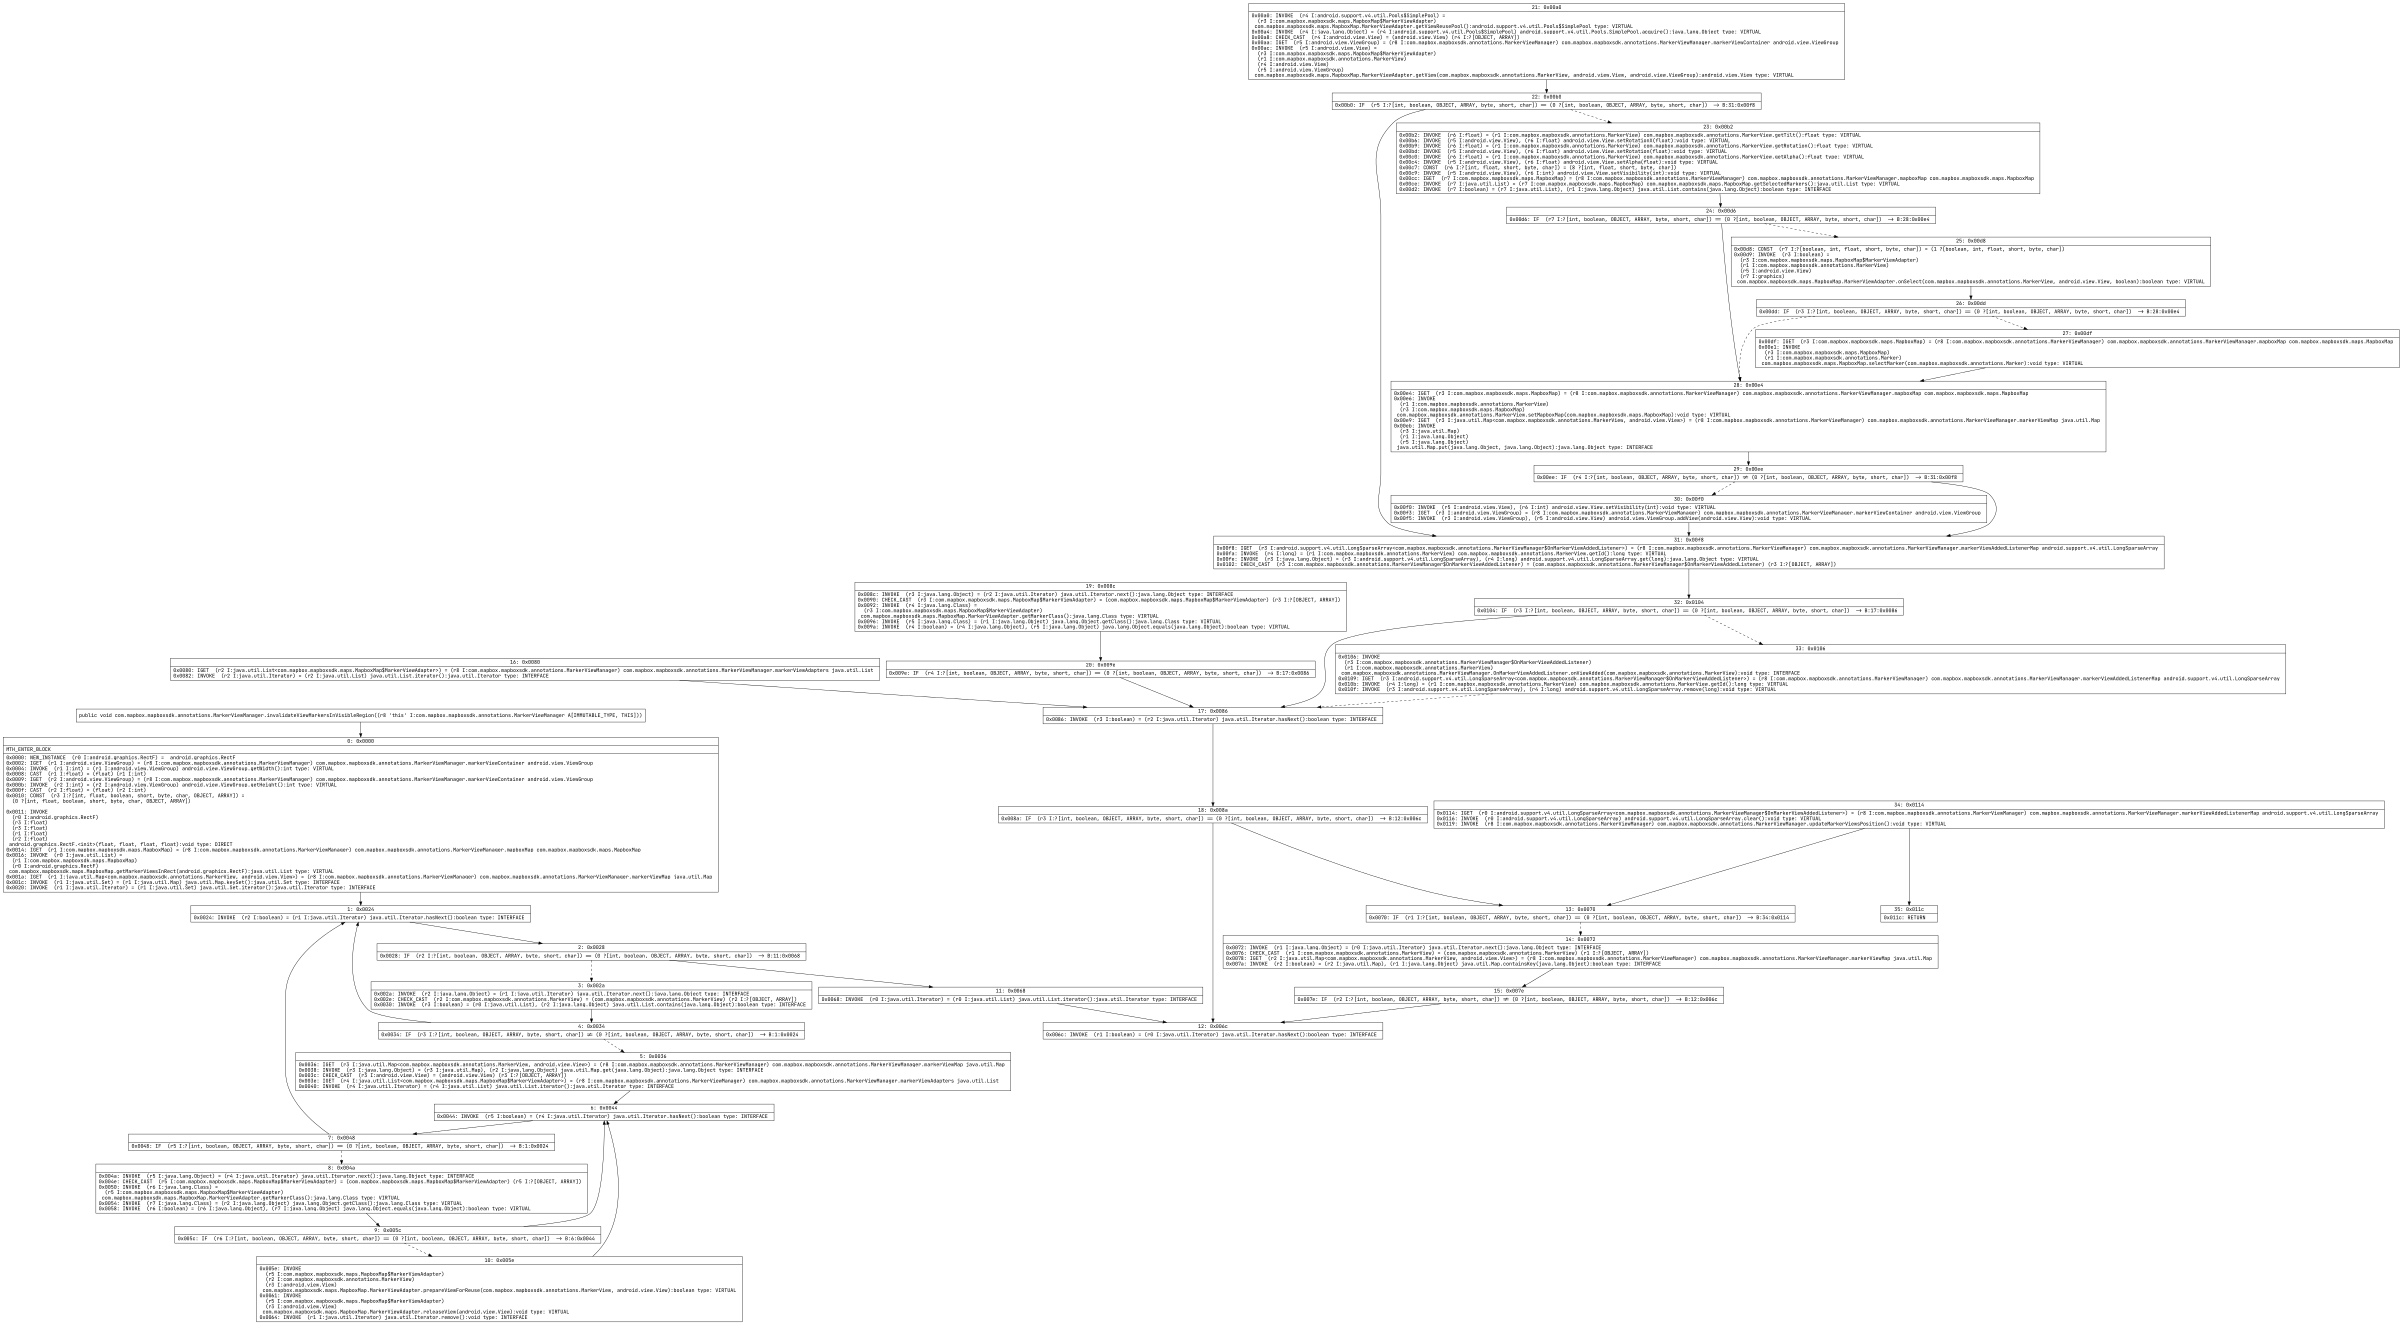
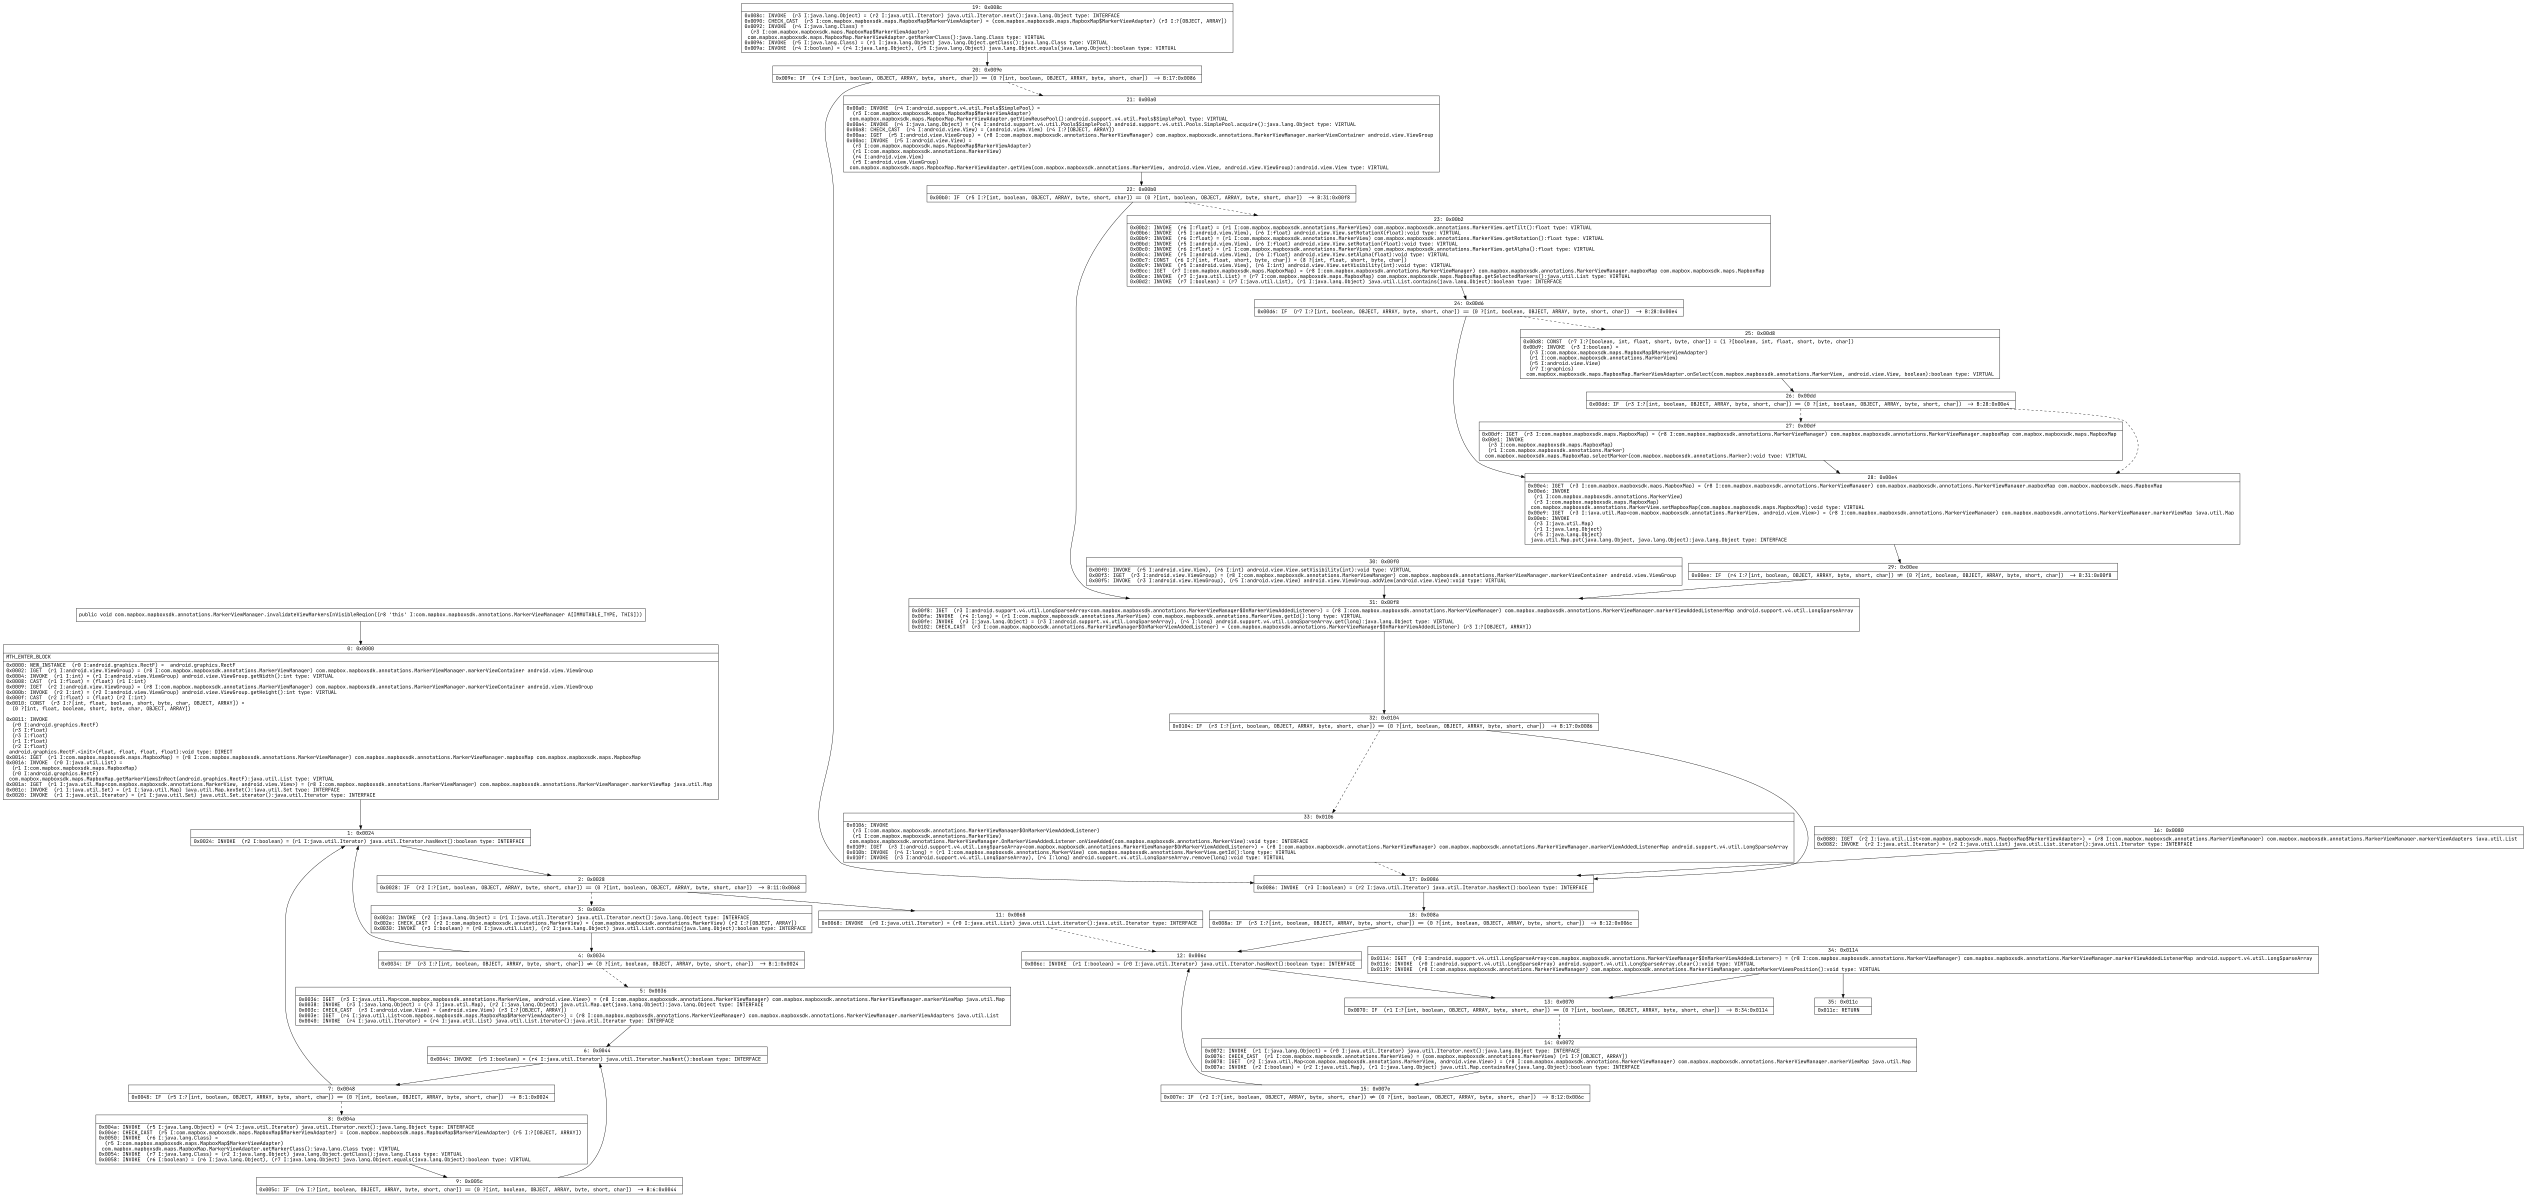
edge "20: 0x009e" -> "21: 0x00a0": added
edge "29: 0x00ee" -> "30: 0x00f0": removed
edge "18: 0x008a" -> "13: 0x0070": now "12: 0x006c" -> "13: 0x0070"
edge "11: 0x0068" -> "12: 0x006c": style solid -> dashed
node "10: 0x005e": removed
